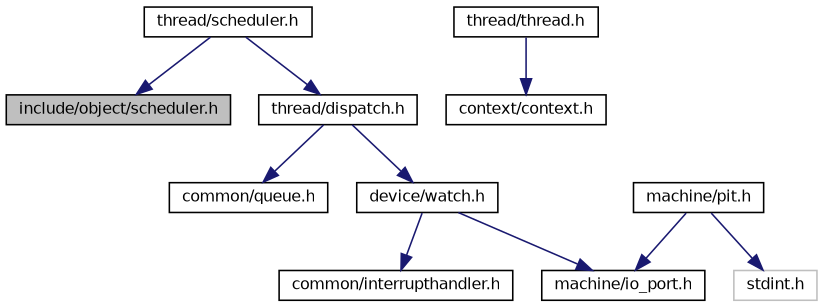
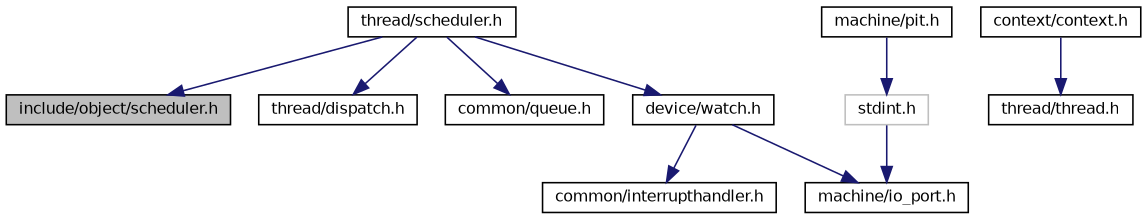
edge "thread/thread.h" -> "context/context.h": reversed
edge "thread/dispatch.h" -> "common/queue.h": now "thread/scheduler.h" -> "common/queue.h"
edge "thread/dispatch.h" -> "device/watch.h": now "thread/scheduler.h" -> "device/watch.h"
edge "machine/pit.h" -> "machine/io_port.h": now "stdint.h" -> "machine/io_port.h"
